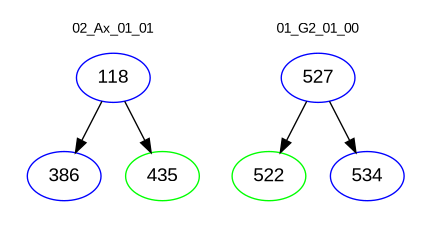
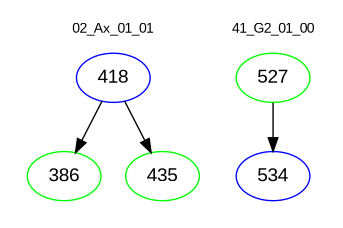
cluster "01_G2_01_00": label "01_G2_01_00" -> "41_G2_01_00"
node "118": label "118" -> "418"
node "527": color blue -> green
node "386": color blue -> green
node "522": removed
